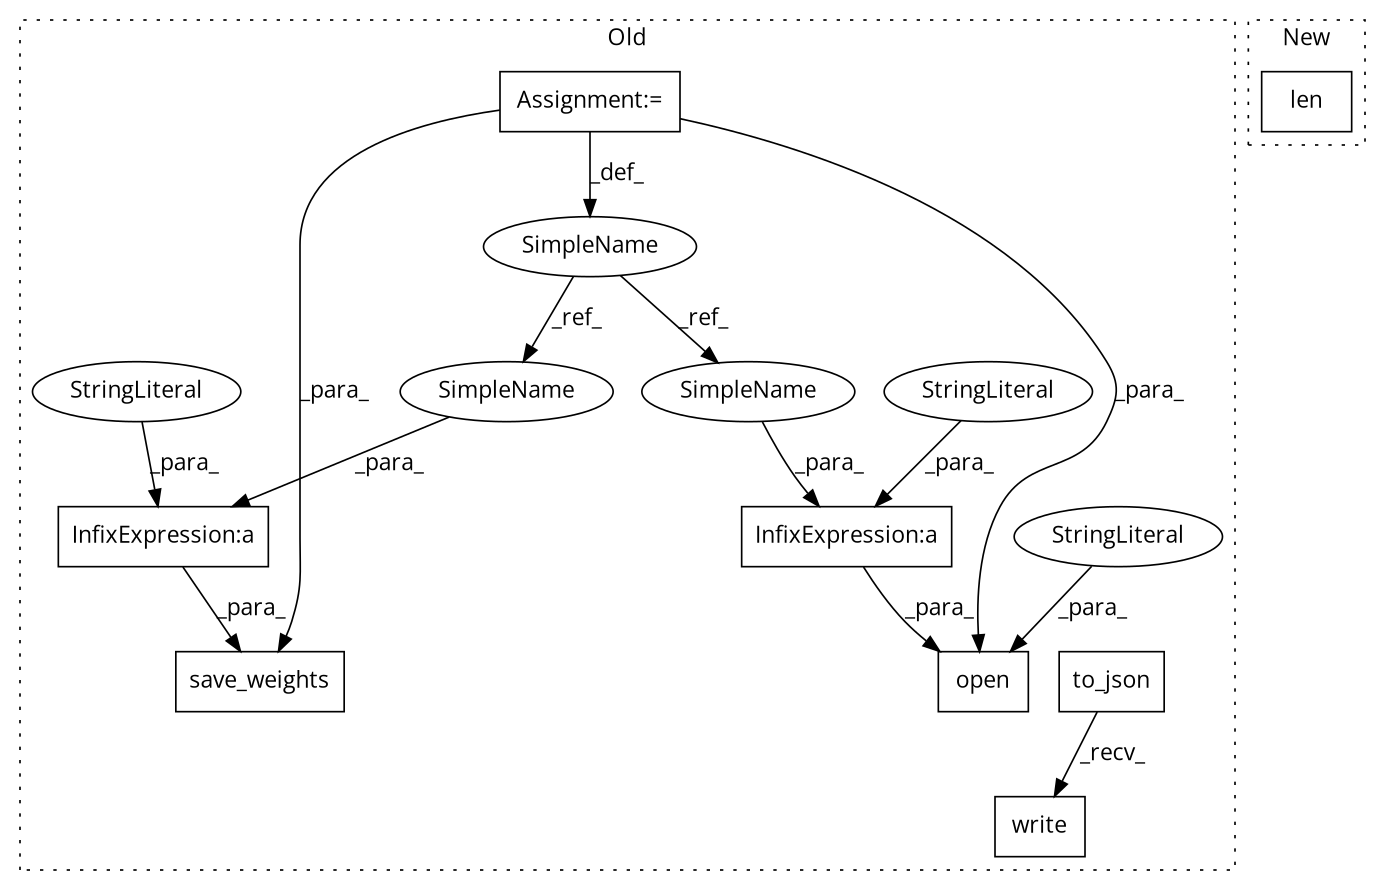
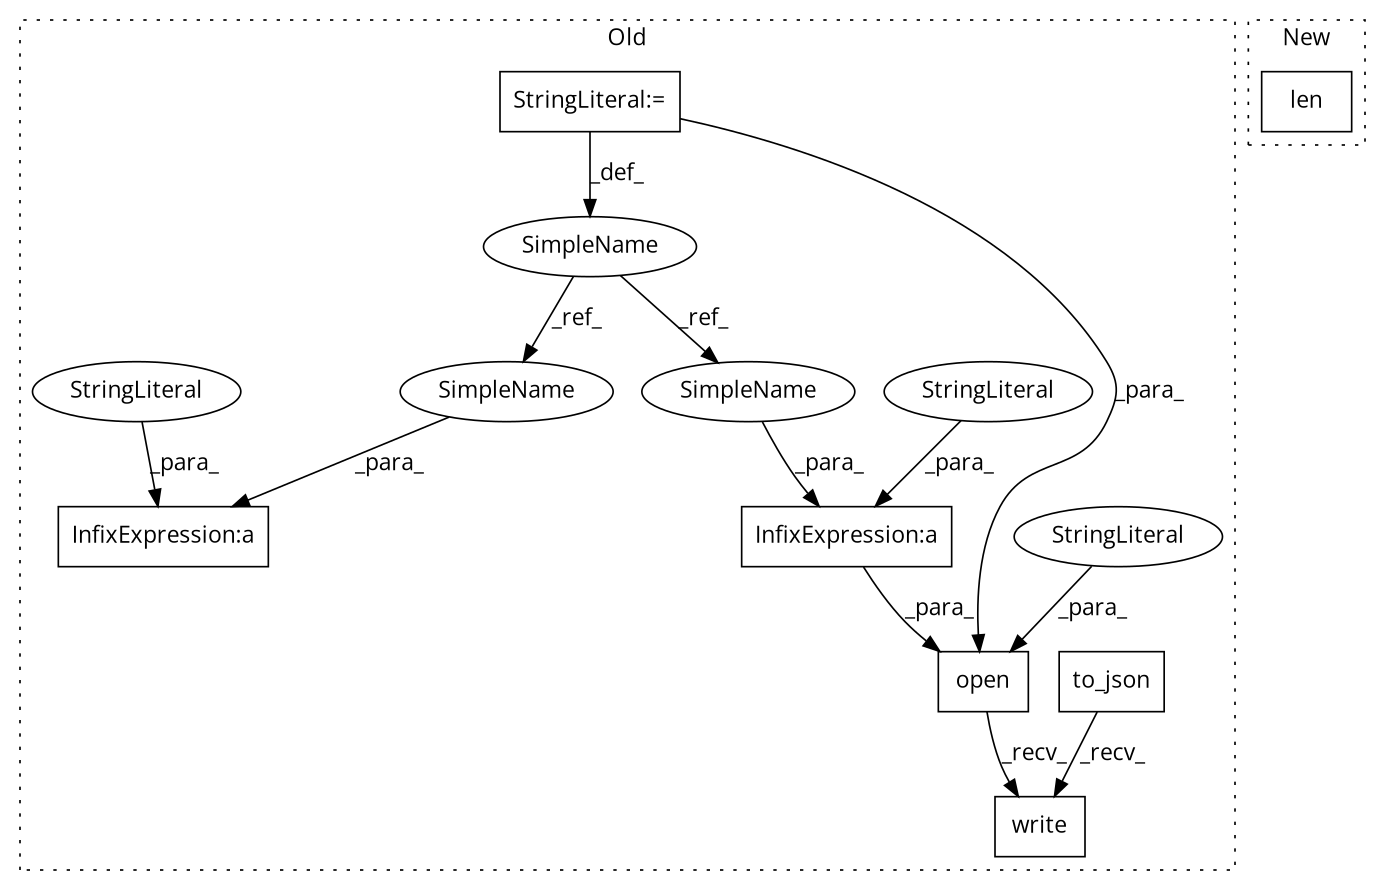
node "Assignment:=": label "Assignment:=" -> "StringLiteral:="
node "save_weights": removed
edge "open" -> "write": added, label "_recv_"
